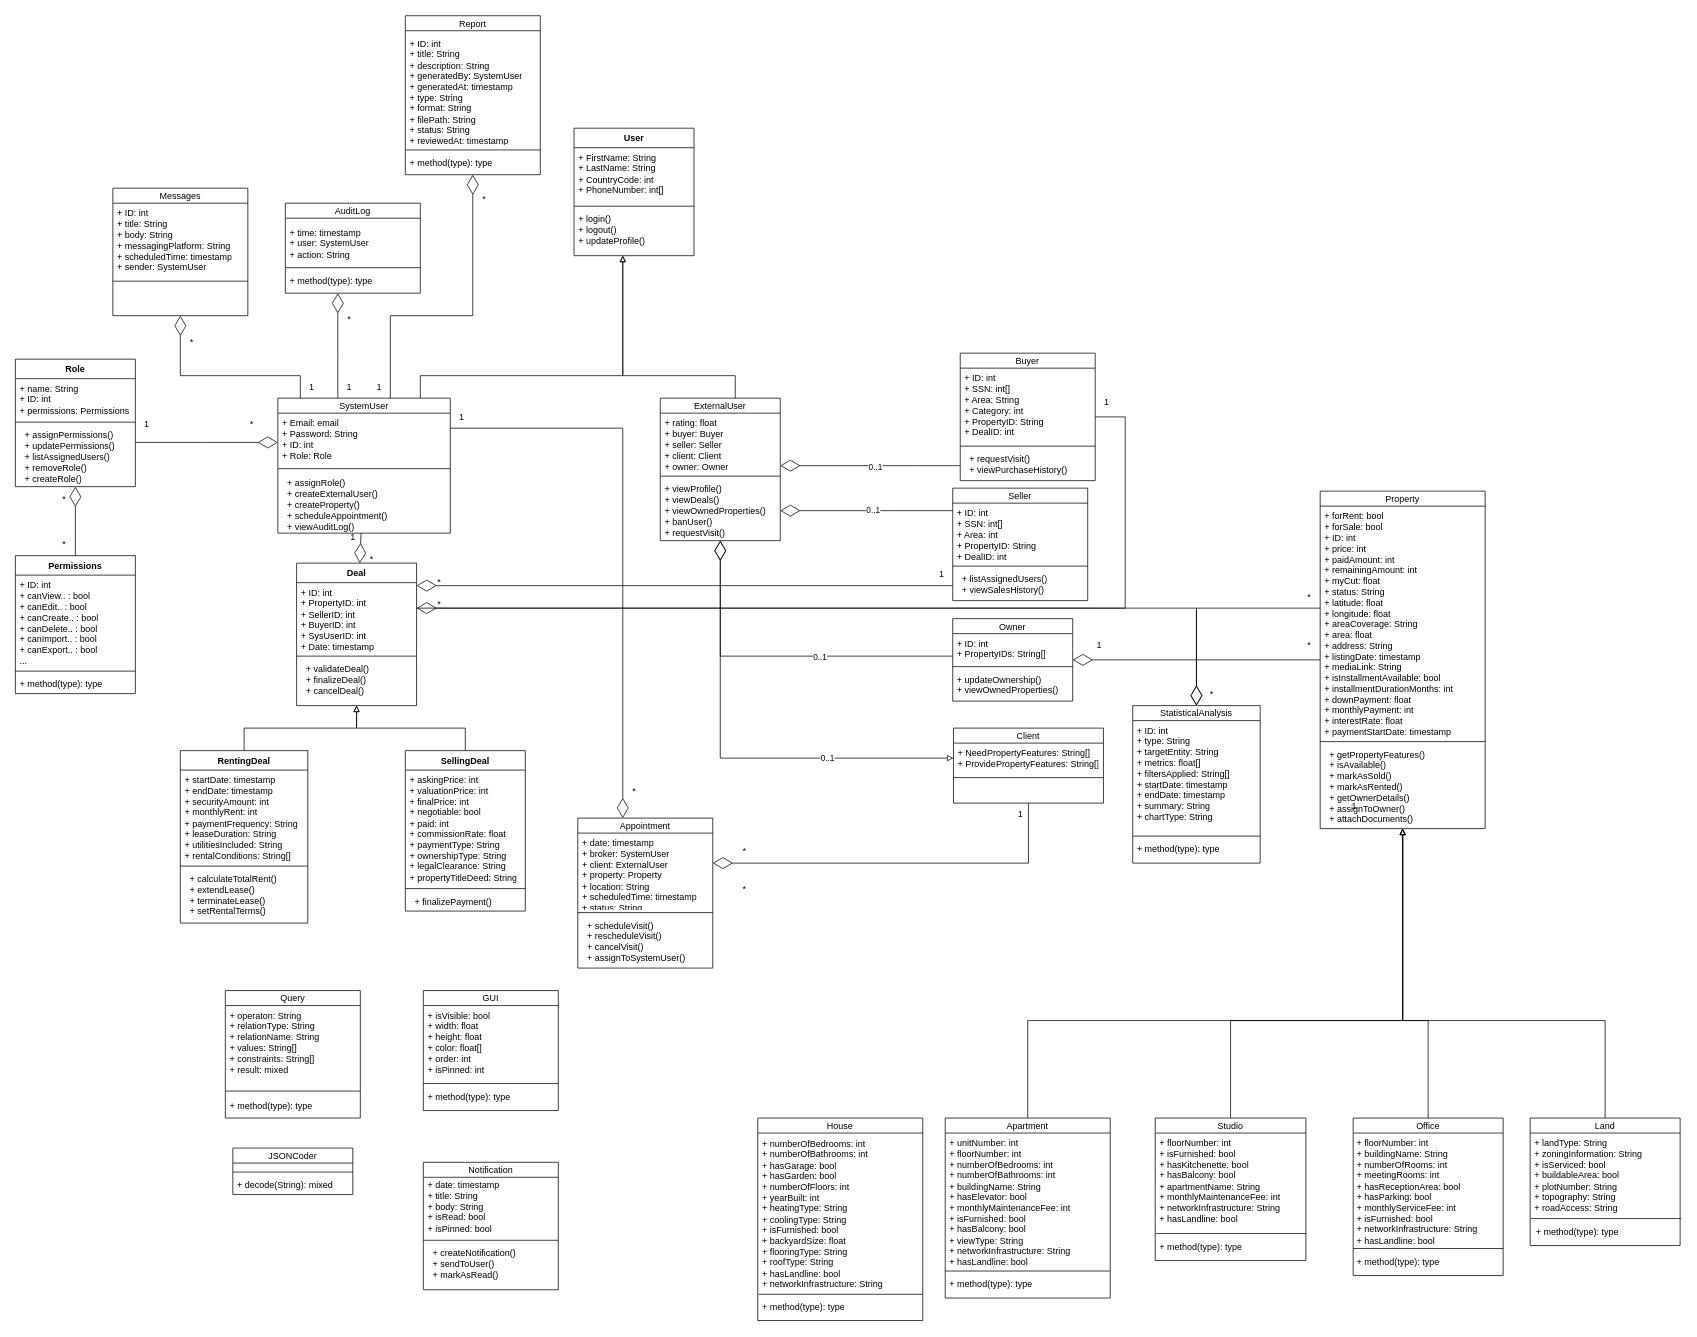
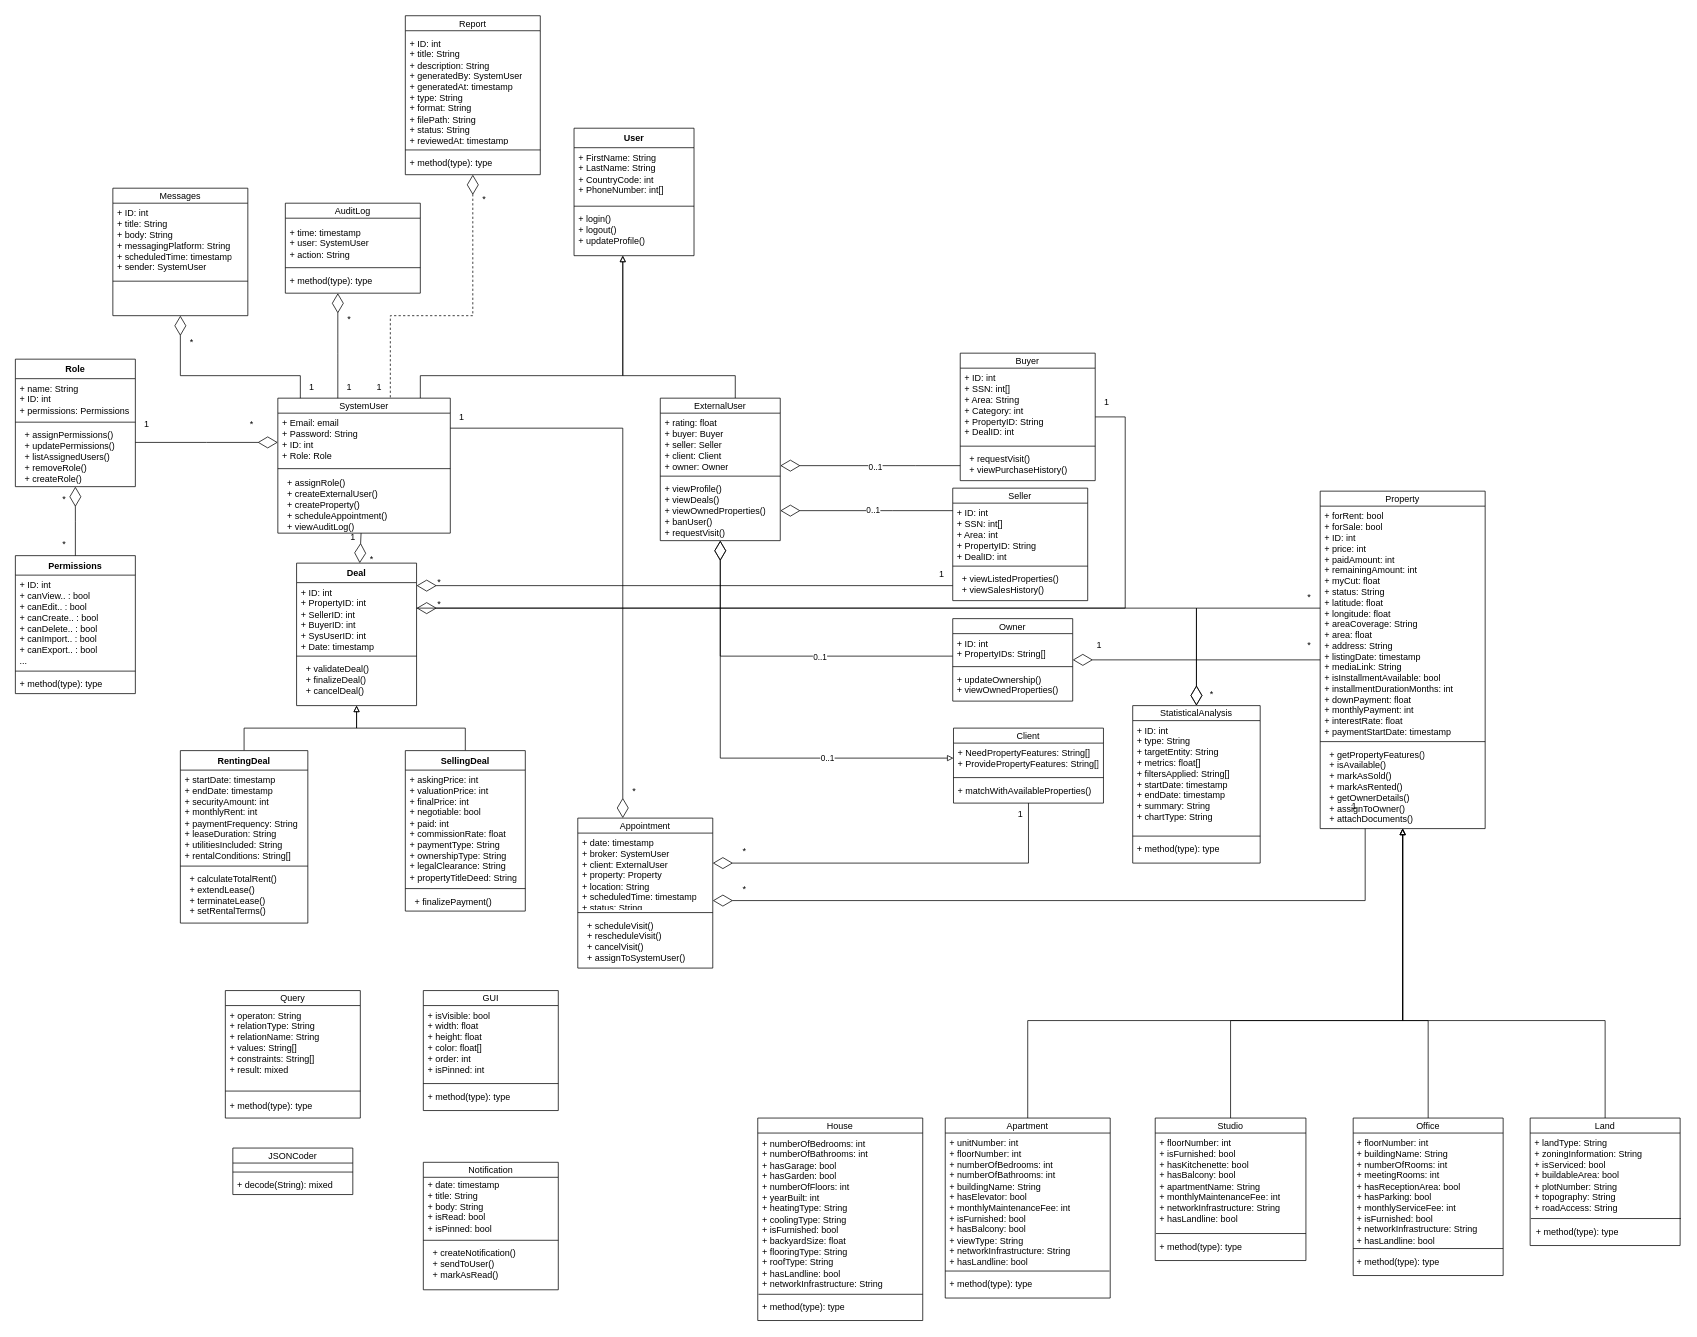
edge "SystemUser" -> "Report": style solid -> dashed
node "+ listAssignedUsers() + viewSalesHistory()": label "+ listAssignedUsers() + viewSalesHistory()" -> "+ viewListedProperties() + viewSalesHistory()"
node "+ matchWithAvailableProperties()": added
edge "Property" -> "Appointment": added
